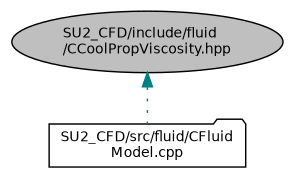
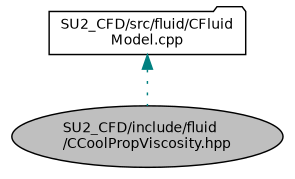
edge "SU2_CFD/src/fluid/CFluid Model.cpp" -> "SU2_CFD/include/fluid /CCoolPropViscosity.hpp": reversed
